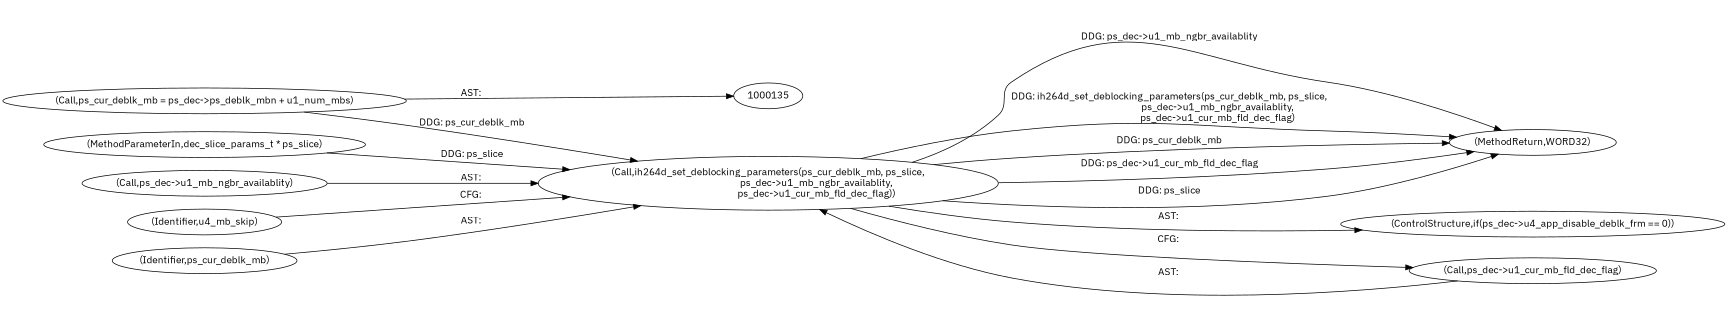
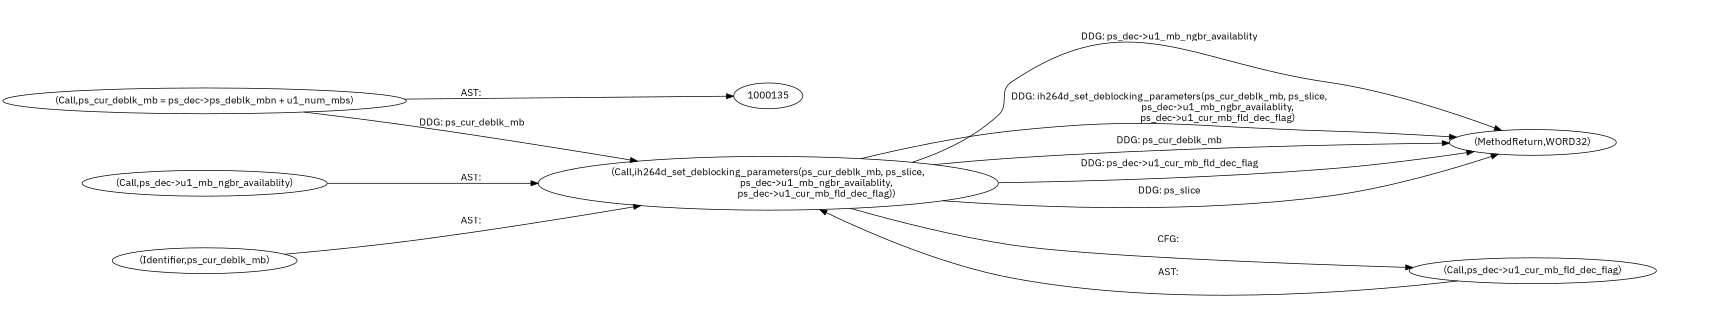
node "(MethodParameterIn,dec_slice_params_t * ps_slice)": removed
node "(Identifier,u4_mb_skip)": removed
node "(ControlStructure,if(ps_dec->u4_app_disable_deblk_frm == 0))": removed
